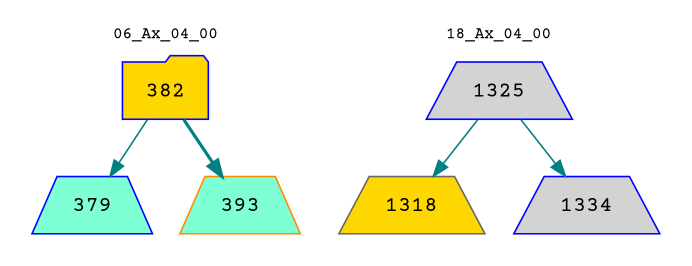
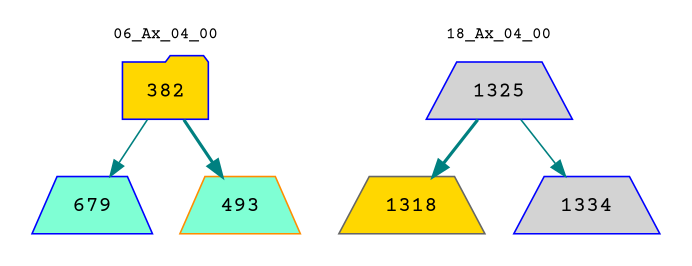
edge "1325" -> "1318": style solid -> bold
node "379": label "379" -> "679"
node "393": label "393" -> "493"
